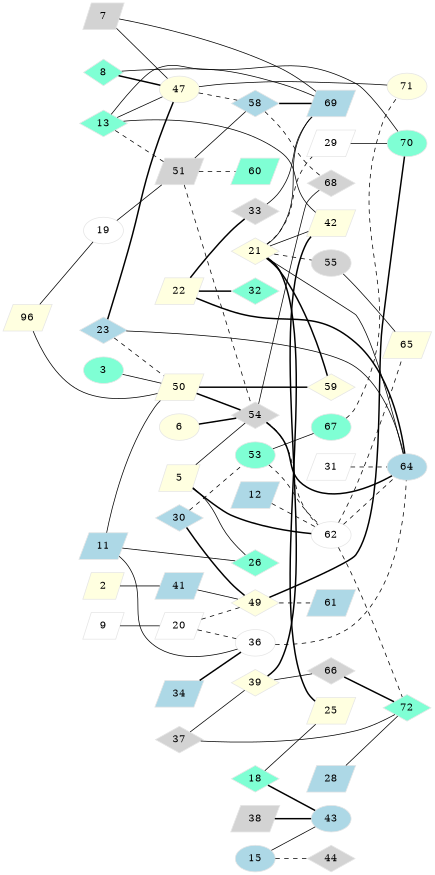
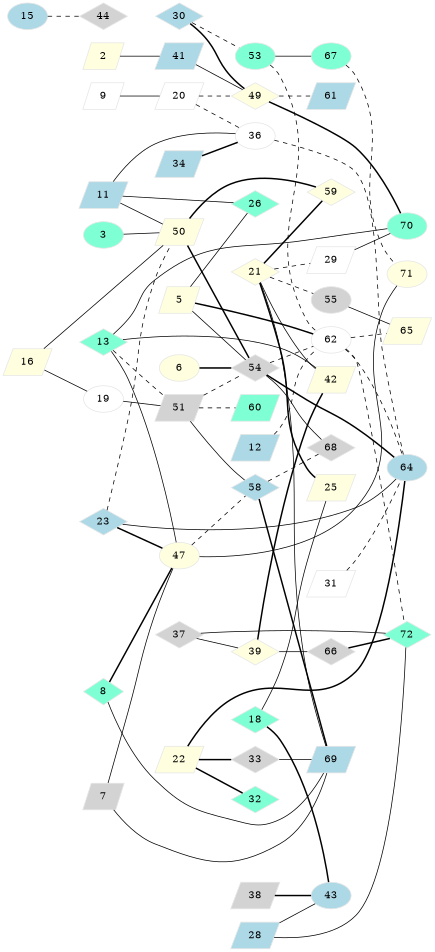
node "96": label "96" -> "16"
edge "21" -- "64": removed
edge "43" -- "15": now "43" -- "28"
